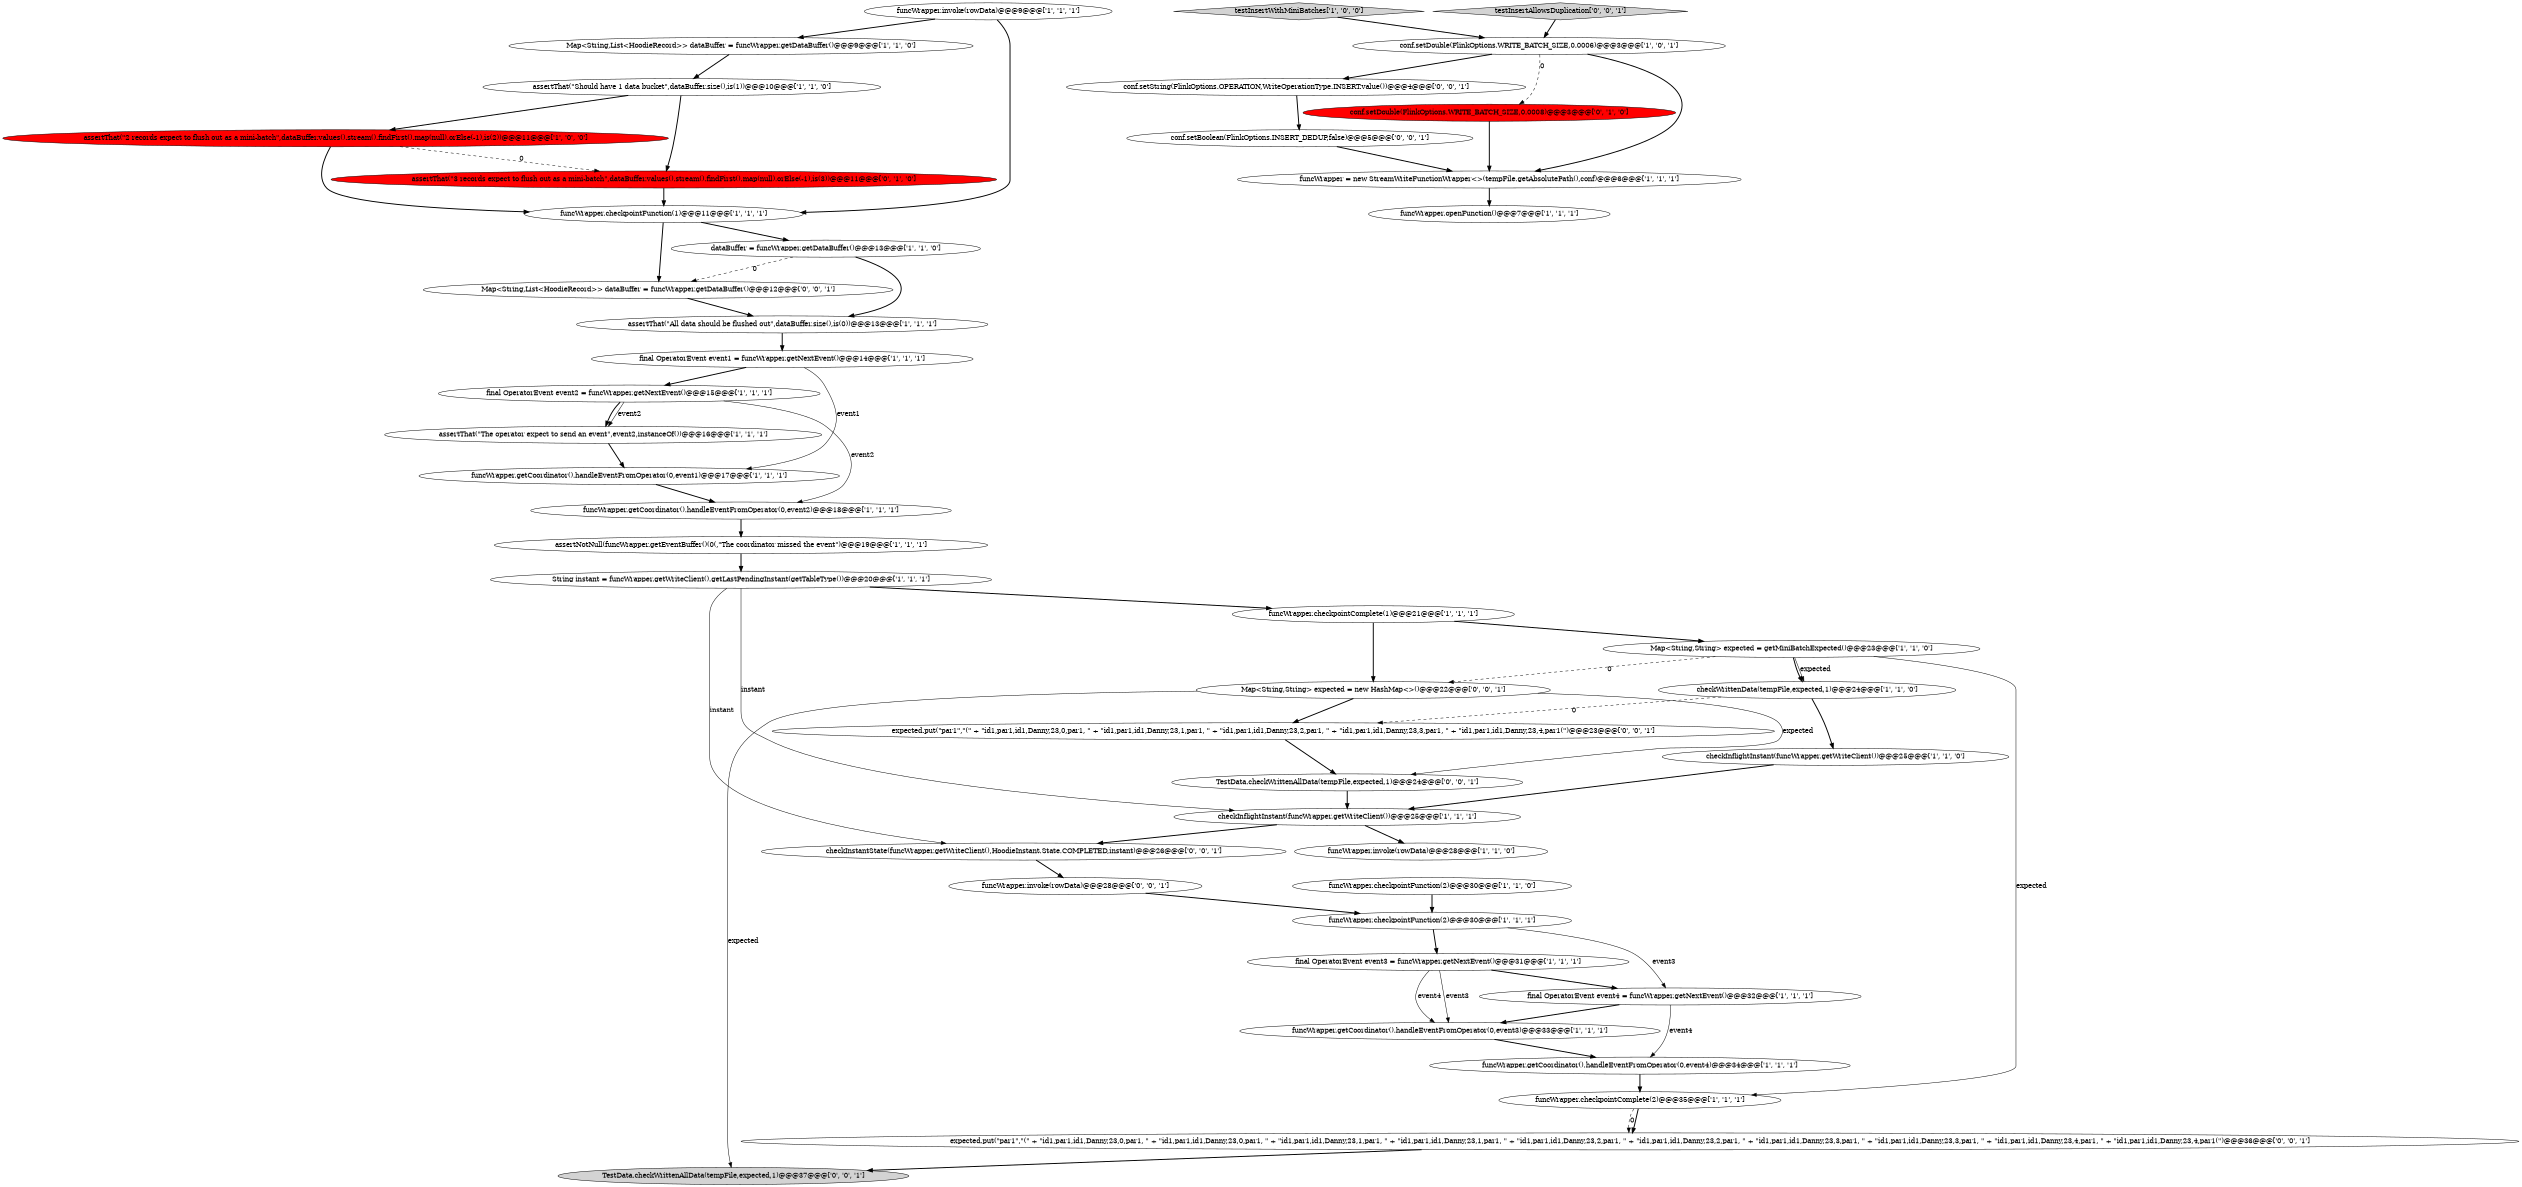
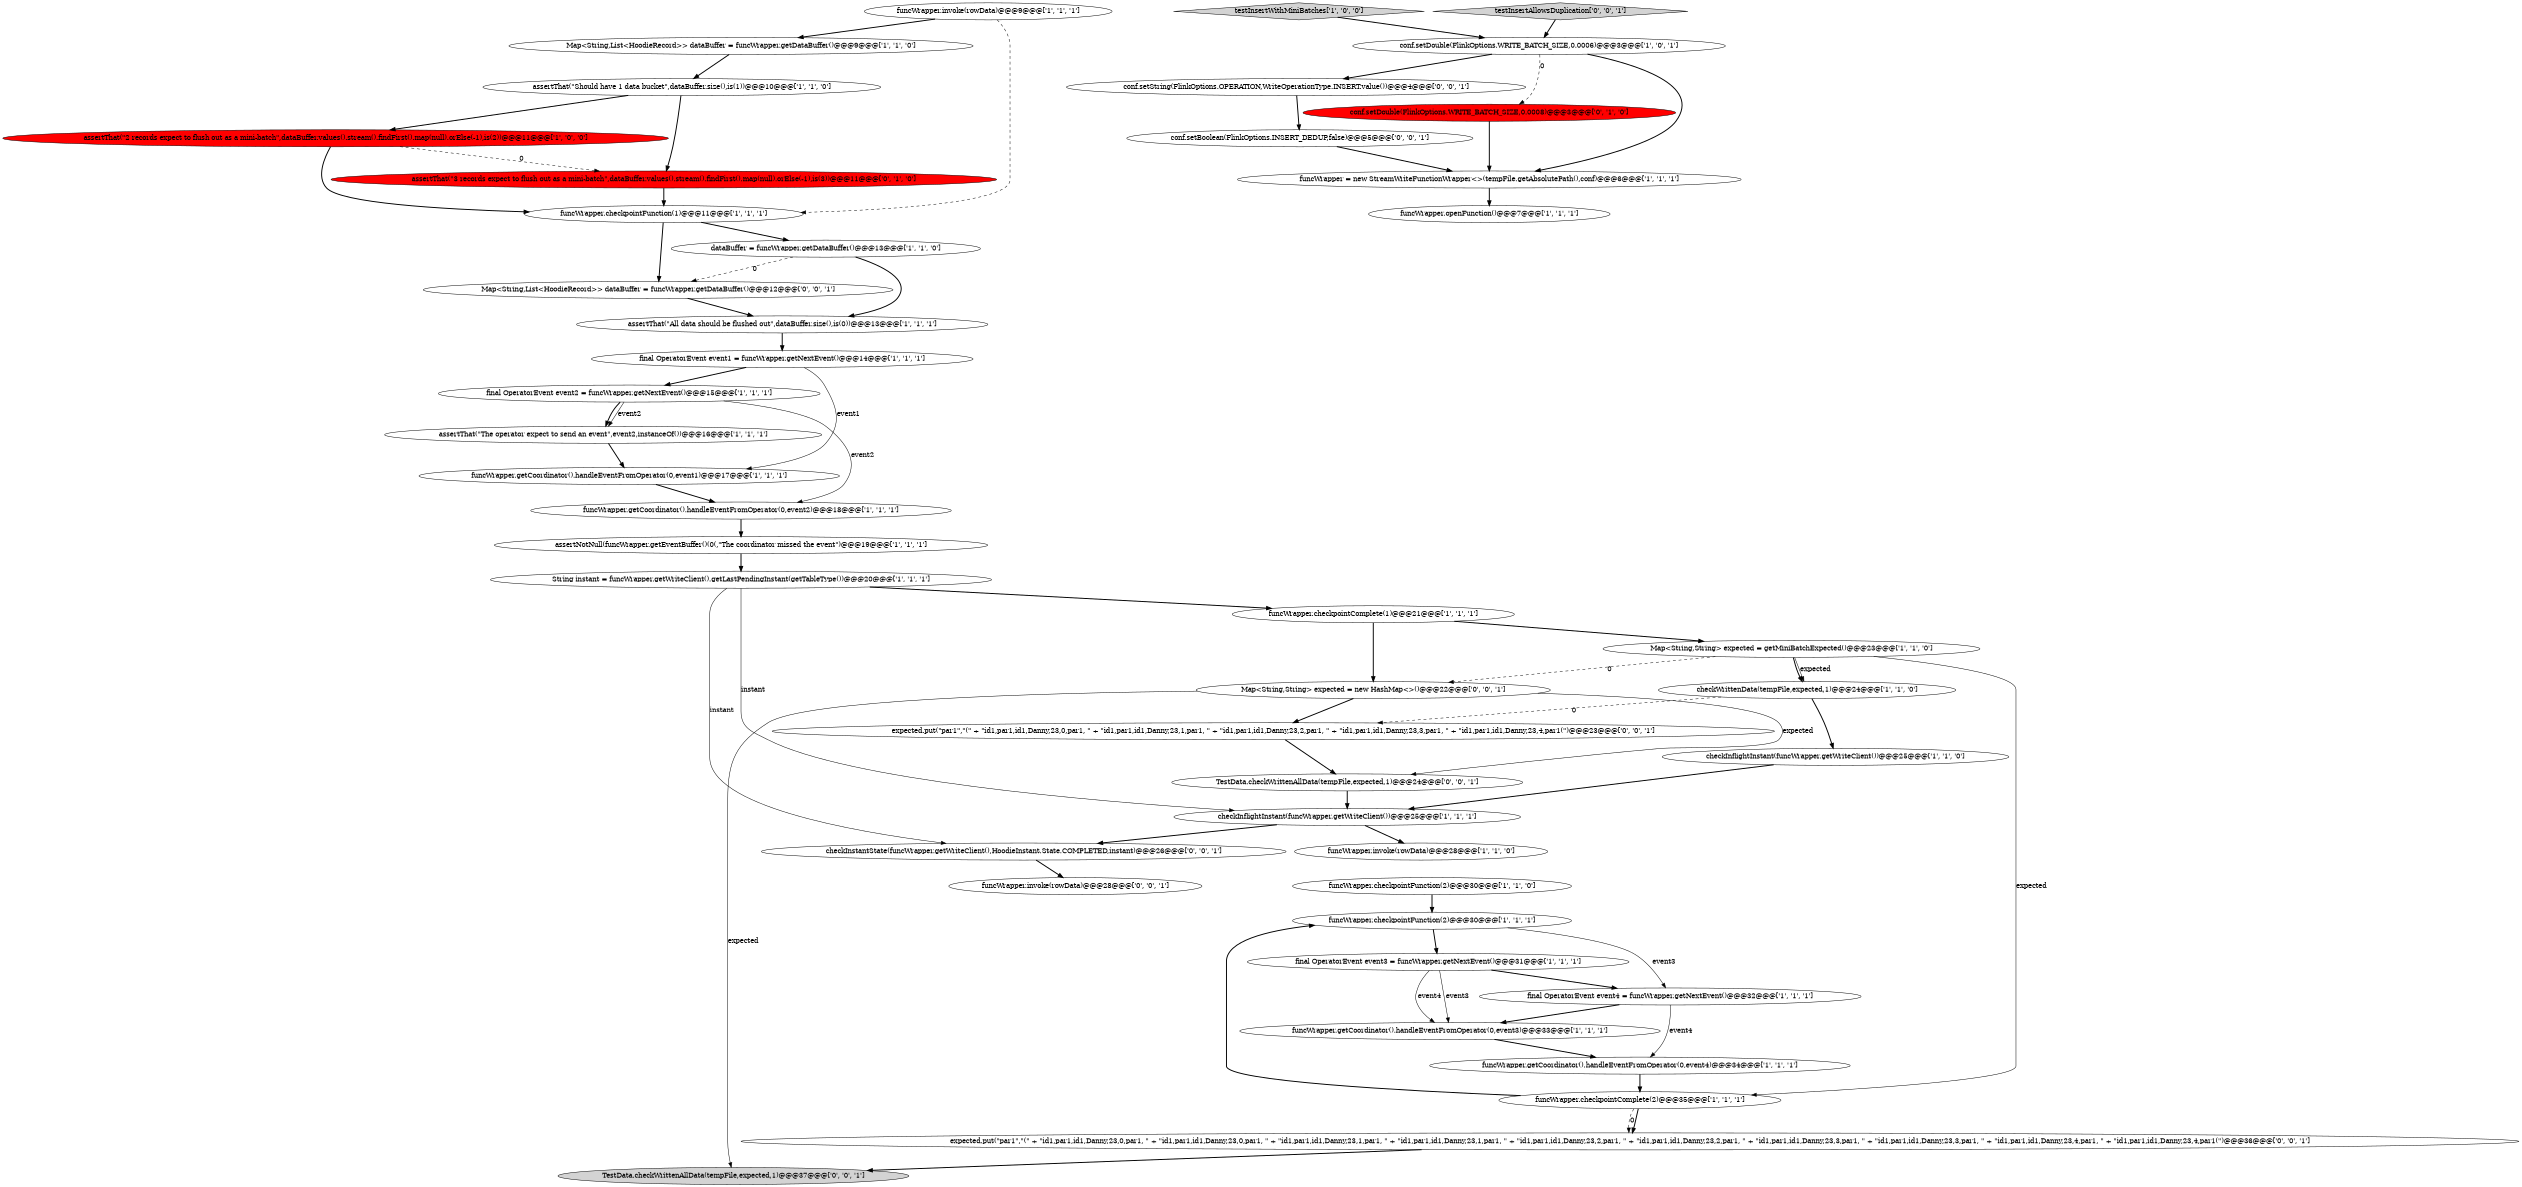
edge "funcWrapper.invoke(rowData)@@@9@@@['1', '1', '1']" -> "funcWrapper.checkpointFunction(1)@@@11@@@['1', '1', '1']": style bold -> dashed
edge "funcWrapper.invoke(rowData)@@@28@@@['0', '0', '1']" -> "funcWrapper.checkpointFunction(2)@@@30@@@['1', '1', '1']": now "funcWrapper.checkpointComplete(2)@@@35@@@['1', '1', '1']" -> "funcWrapper.checkpointFunction(2)@@@30@@@['1', '1', '1']"
